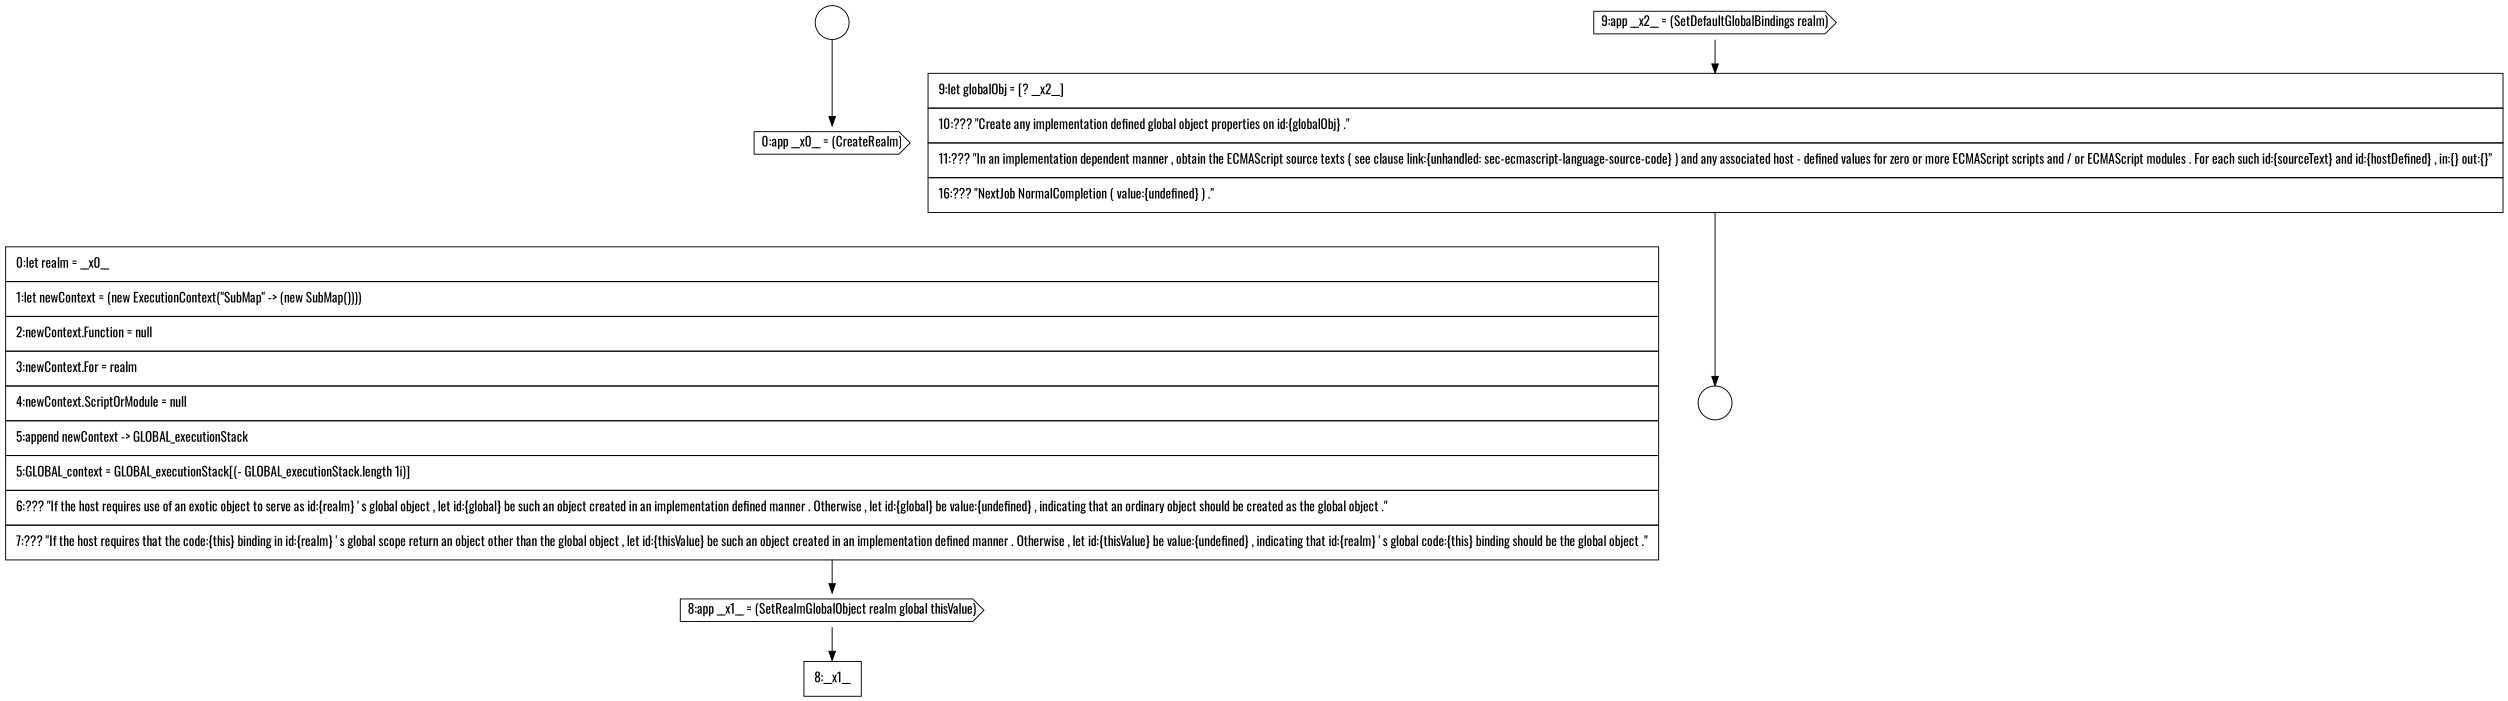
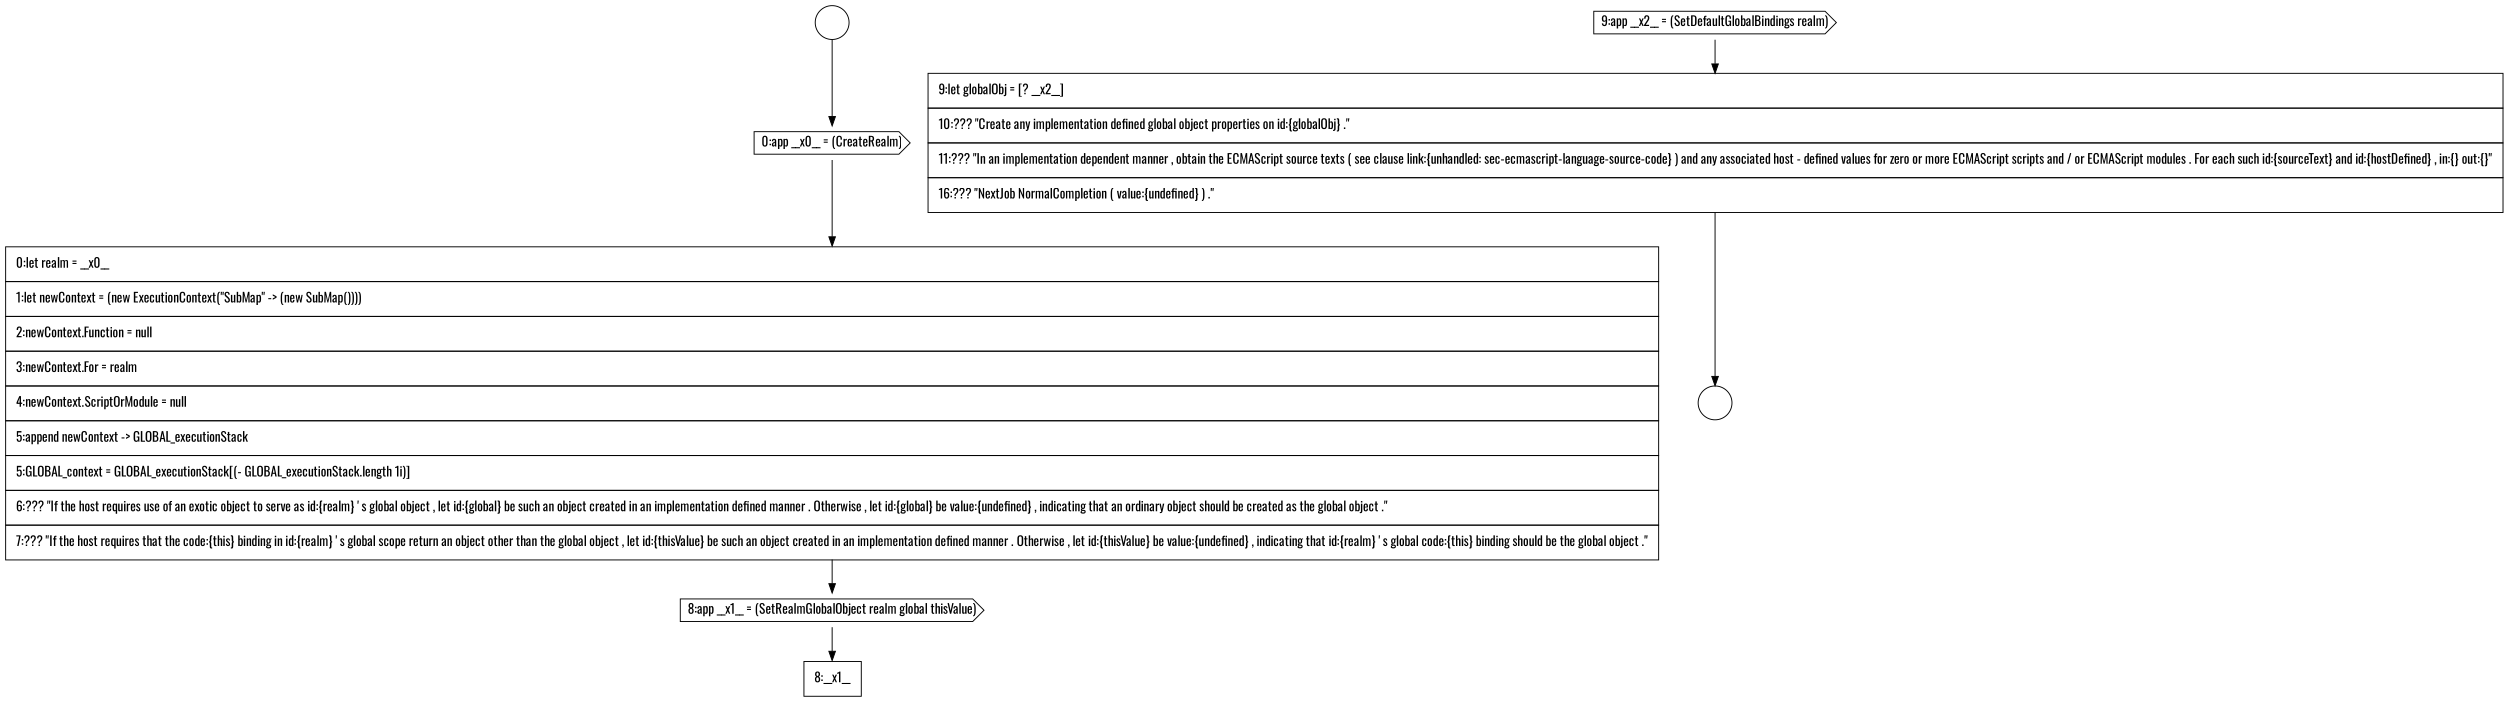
edge "0:app __x0__ = (CreateRealm)" -> "0:let realm = __x0__": added
